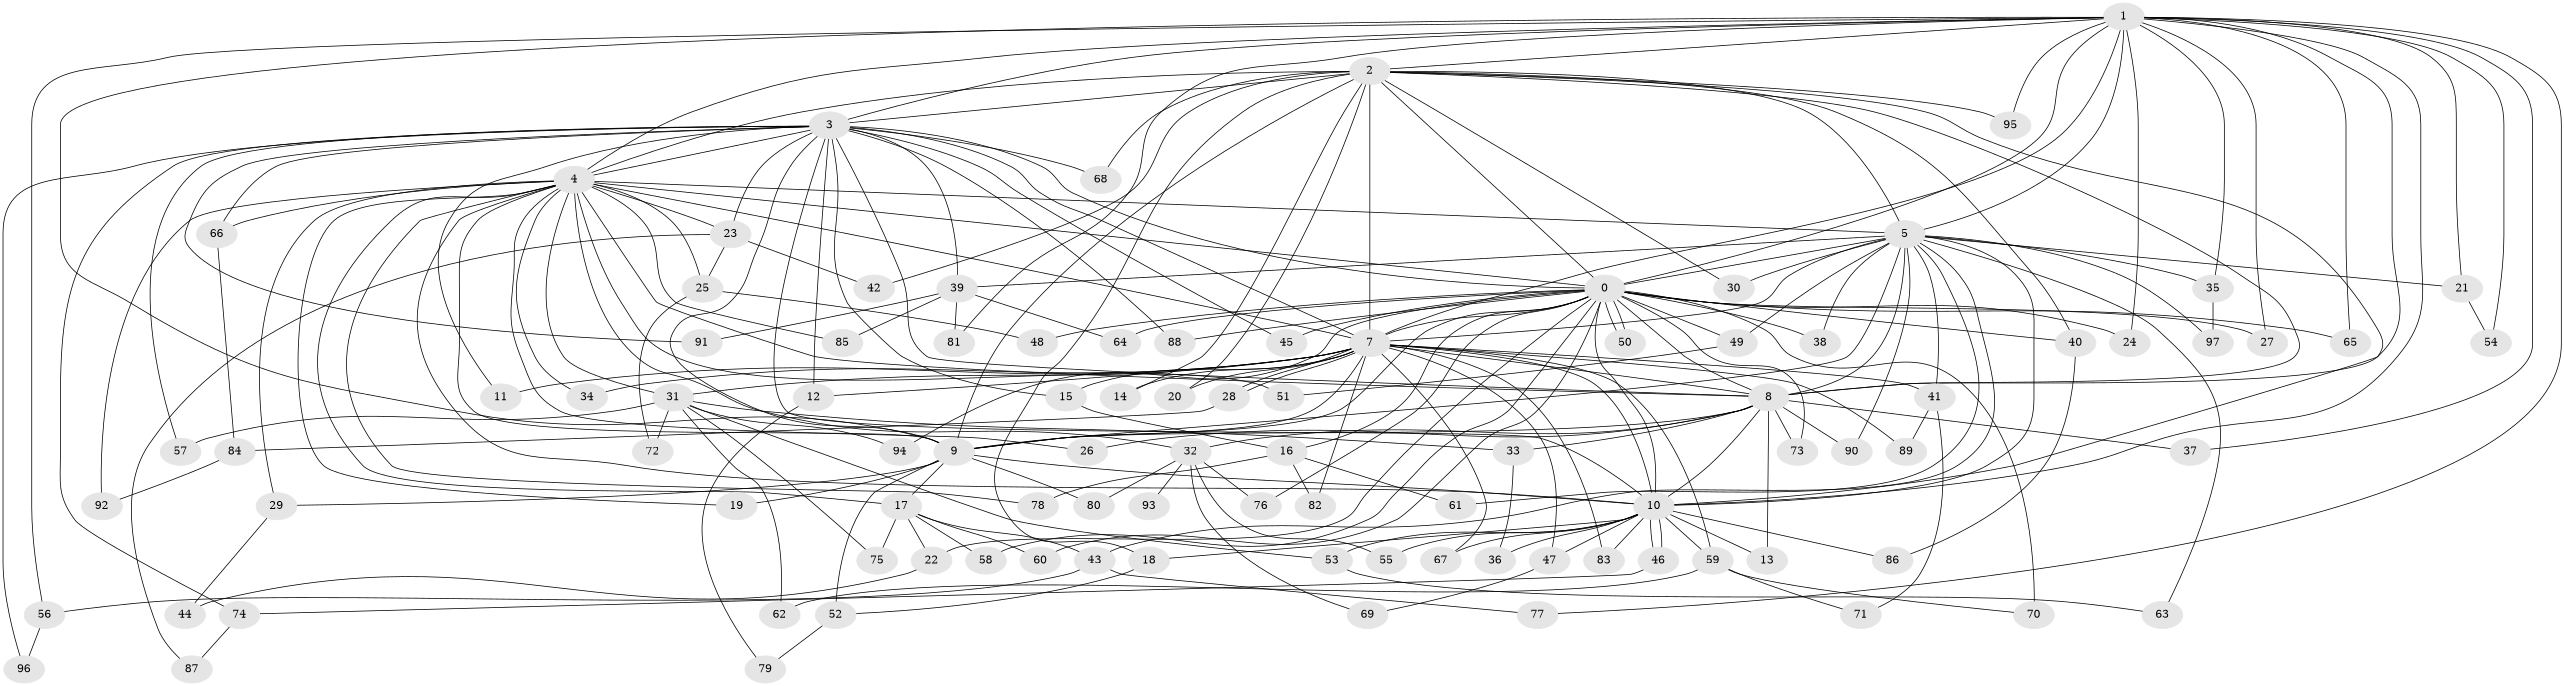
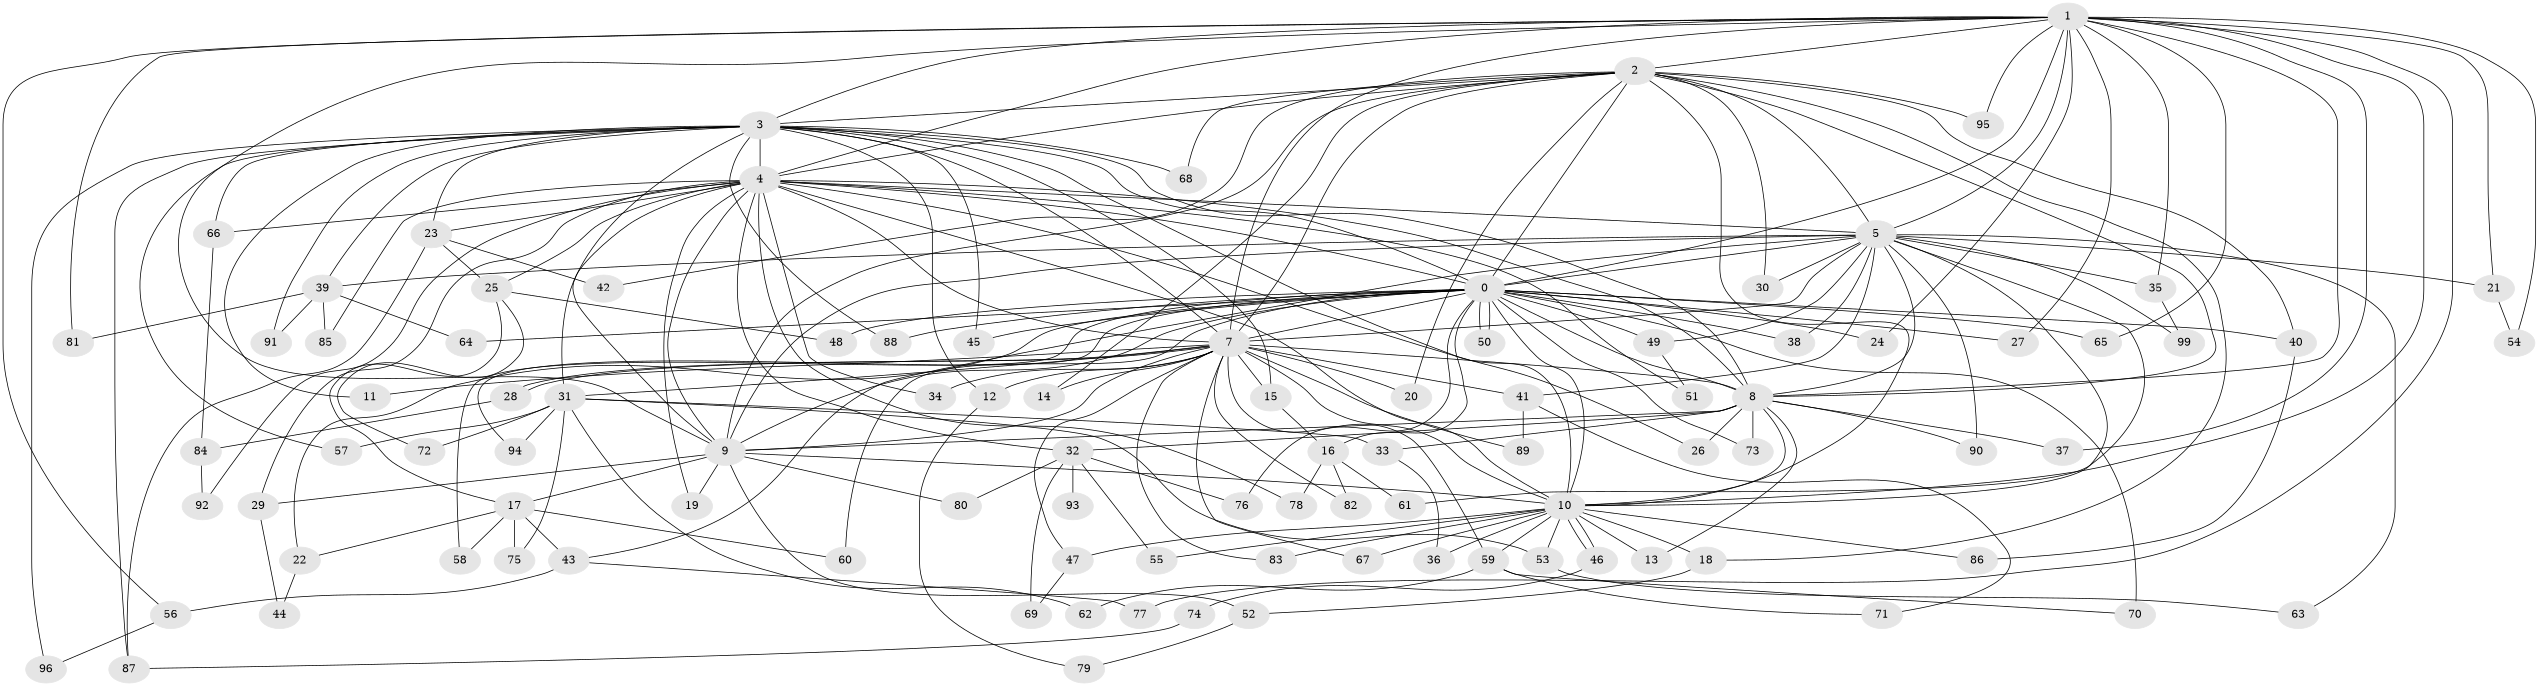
edge "3" -- "74": now "3" -- "87"
node "97": label "97" -> "99"
edge "4" -- "17": now "25" -- "17"
